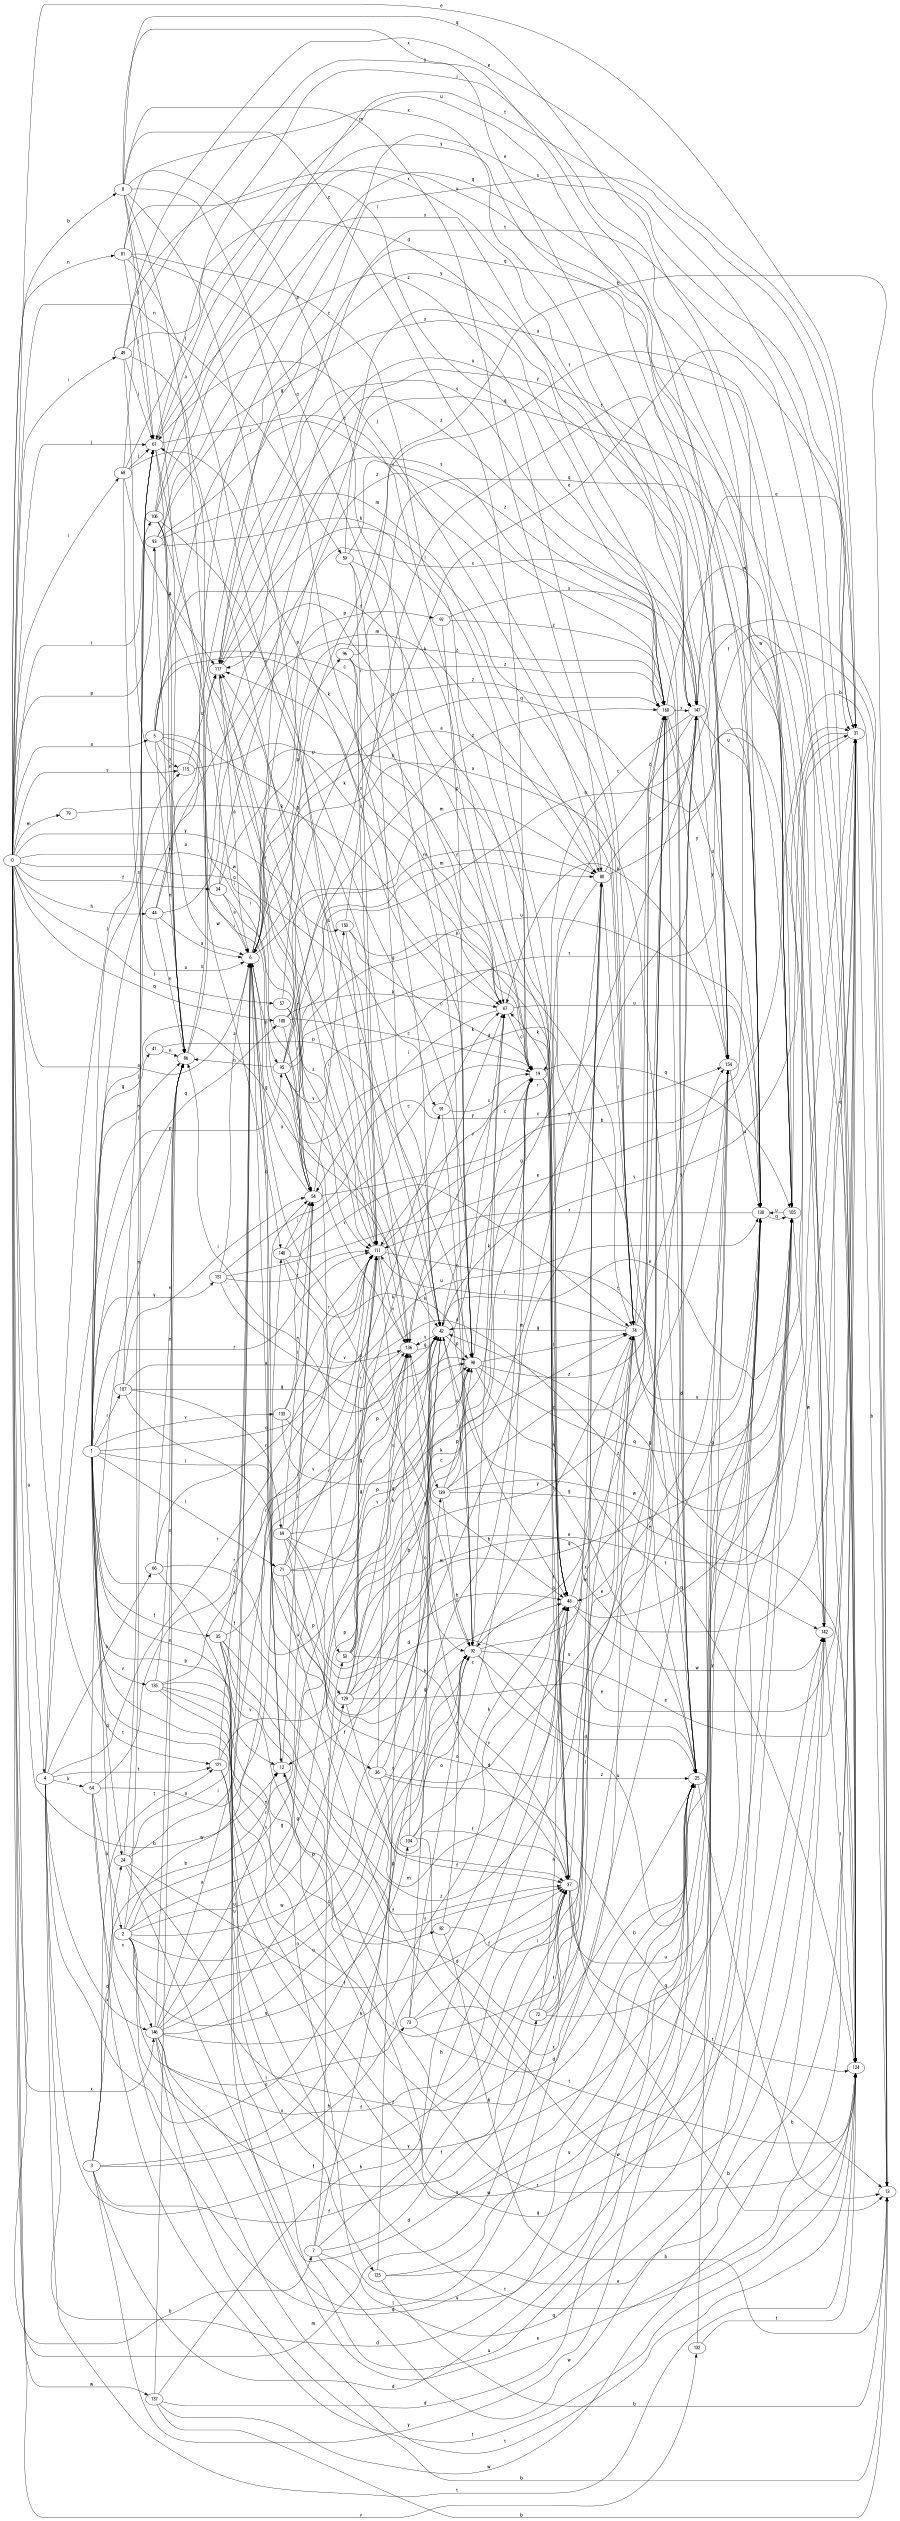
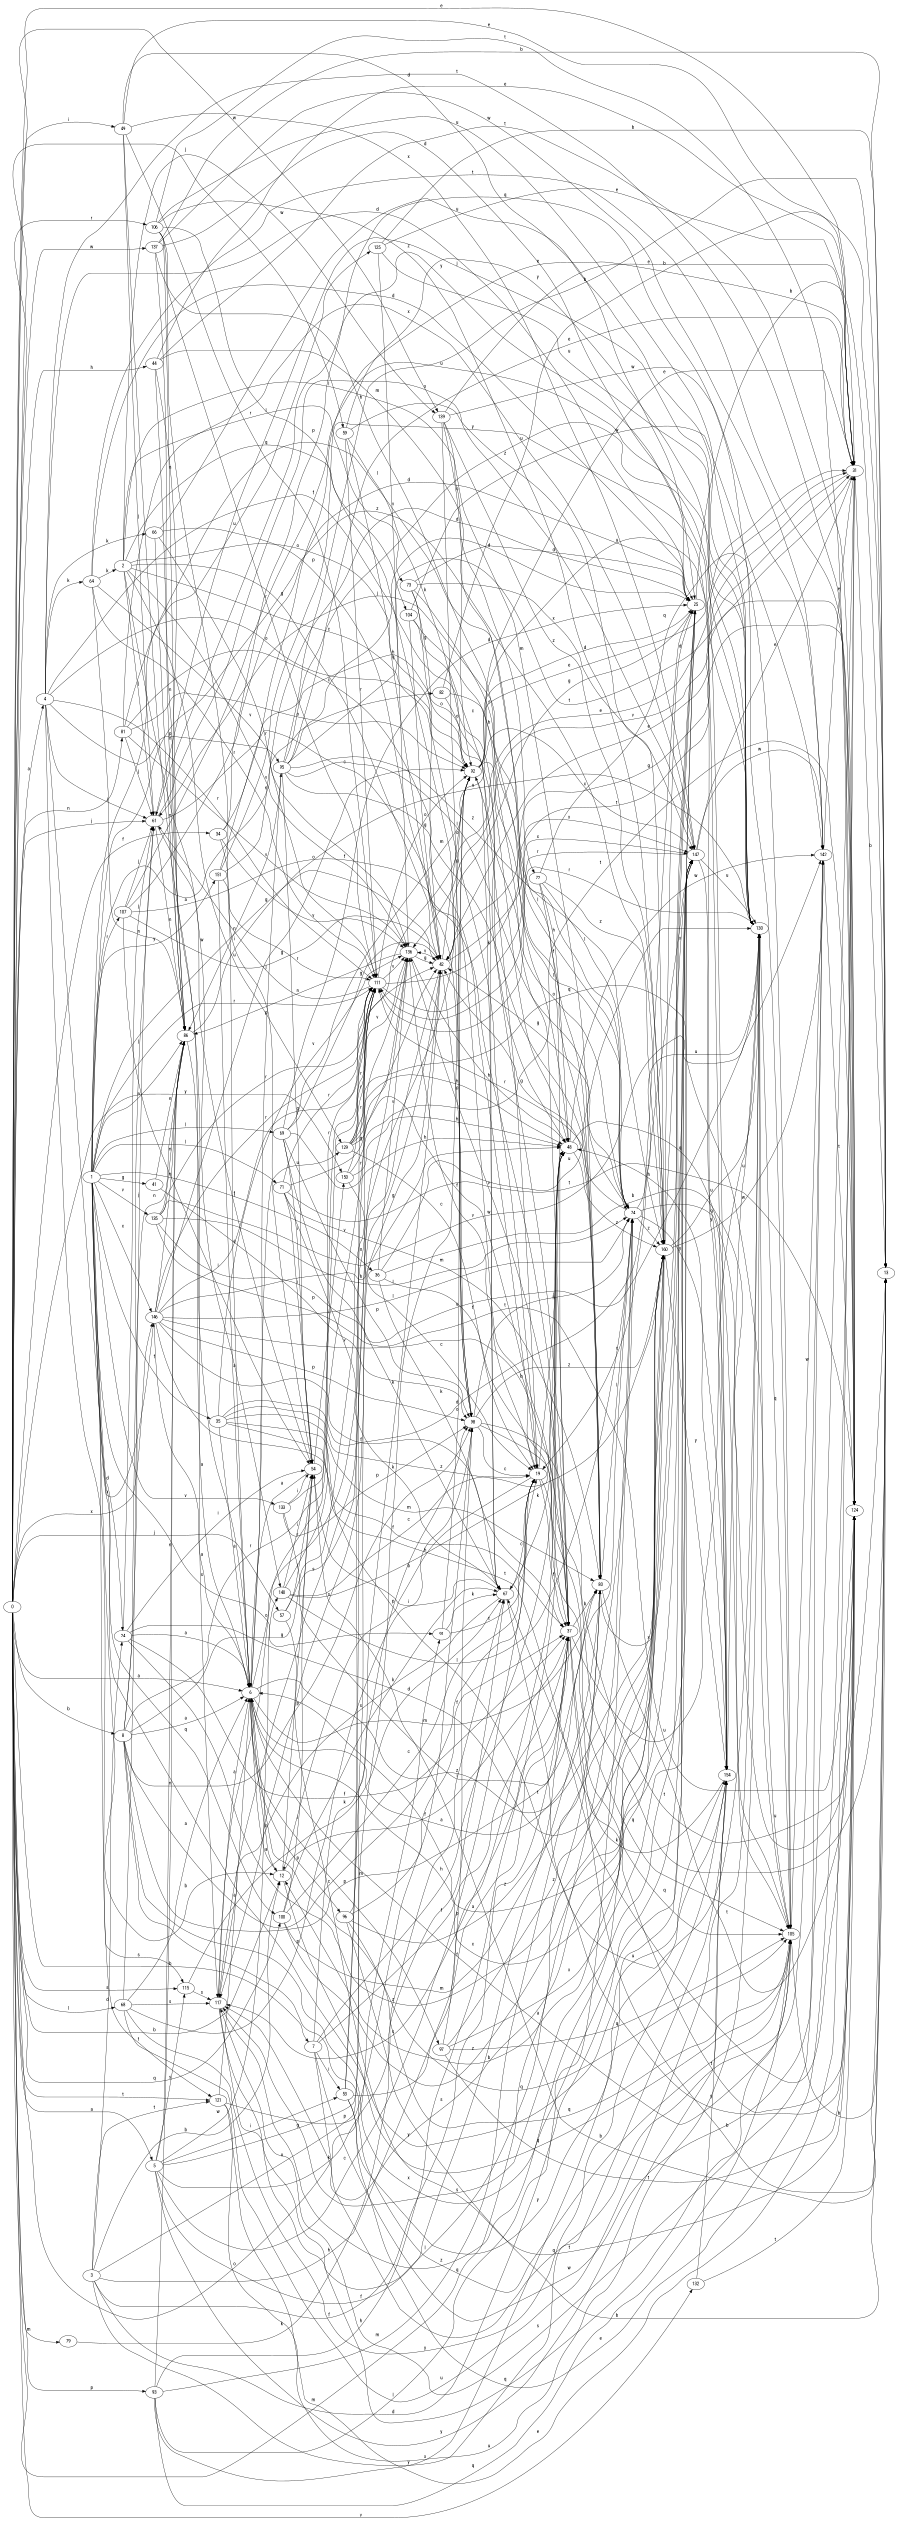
edge "37" -> "80": label "m" -> "b"
edge "97" -> "105": added, label "q"
edge "97" -> "124": added, label "t"
